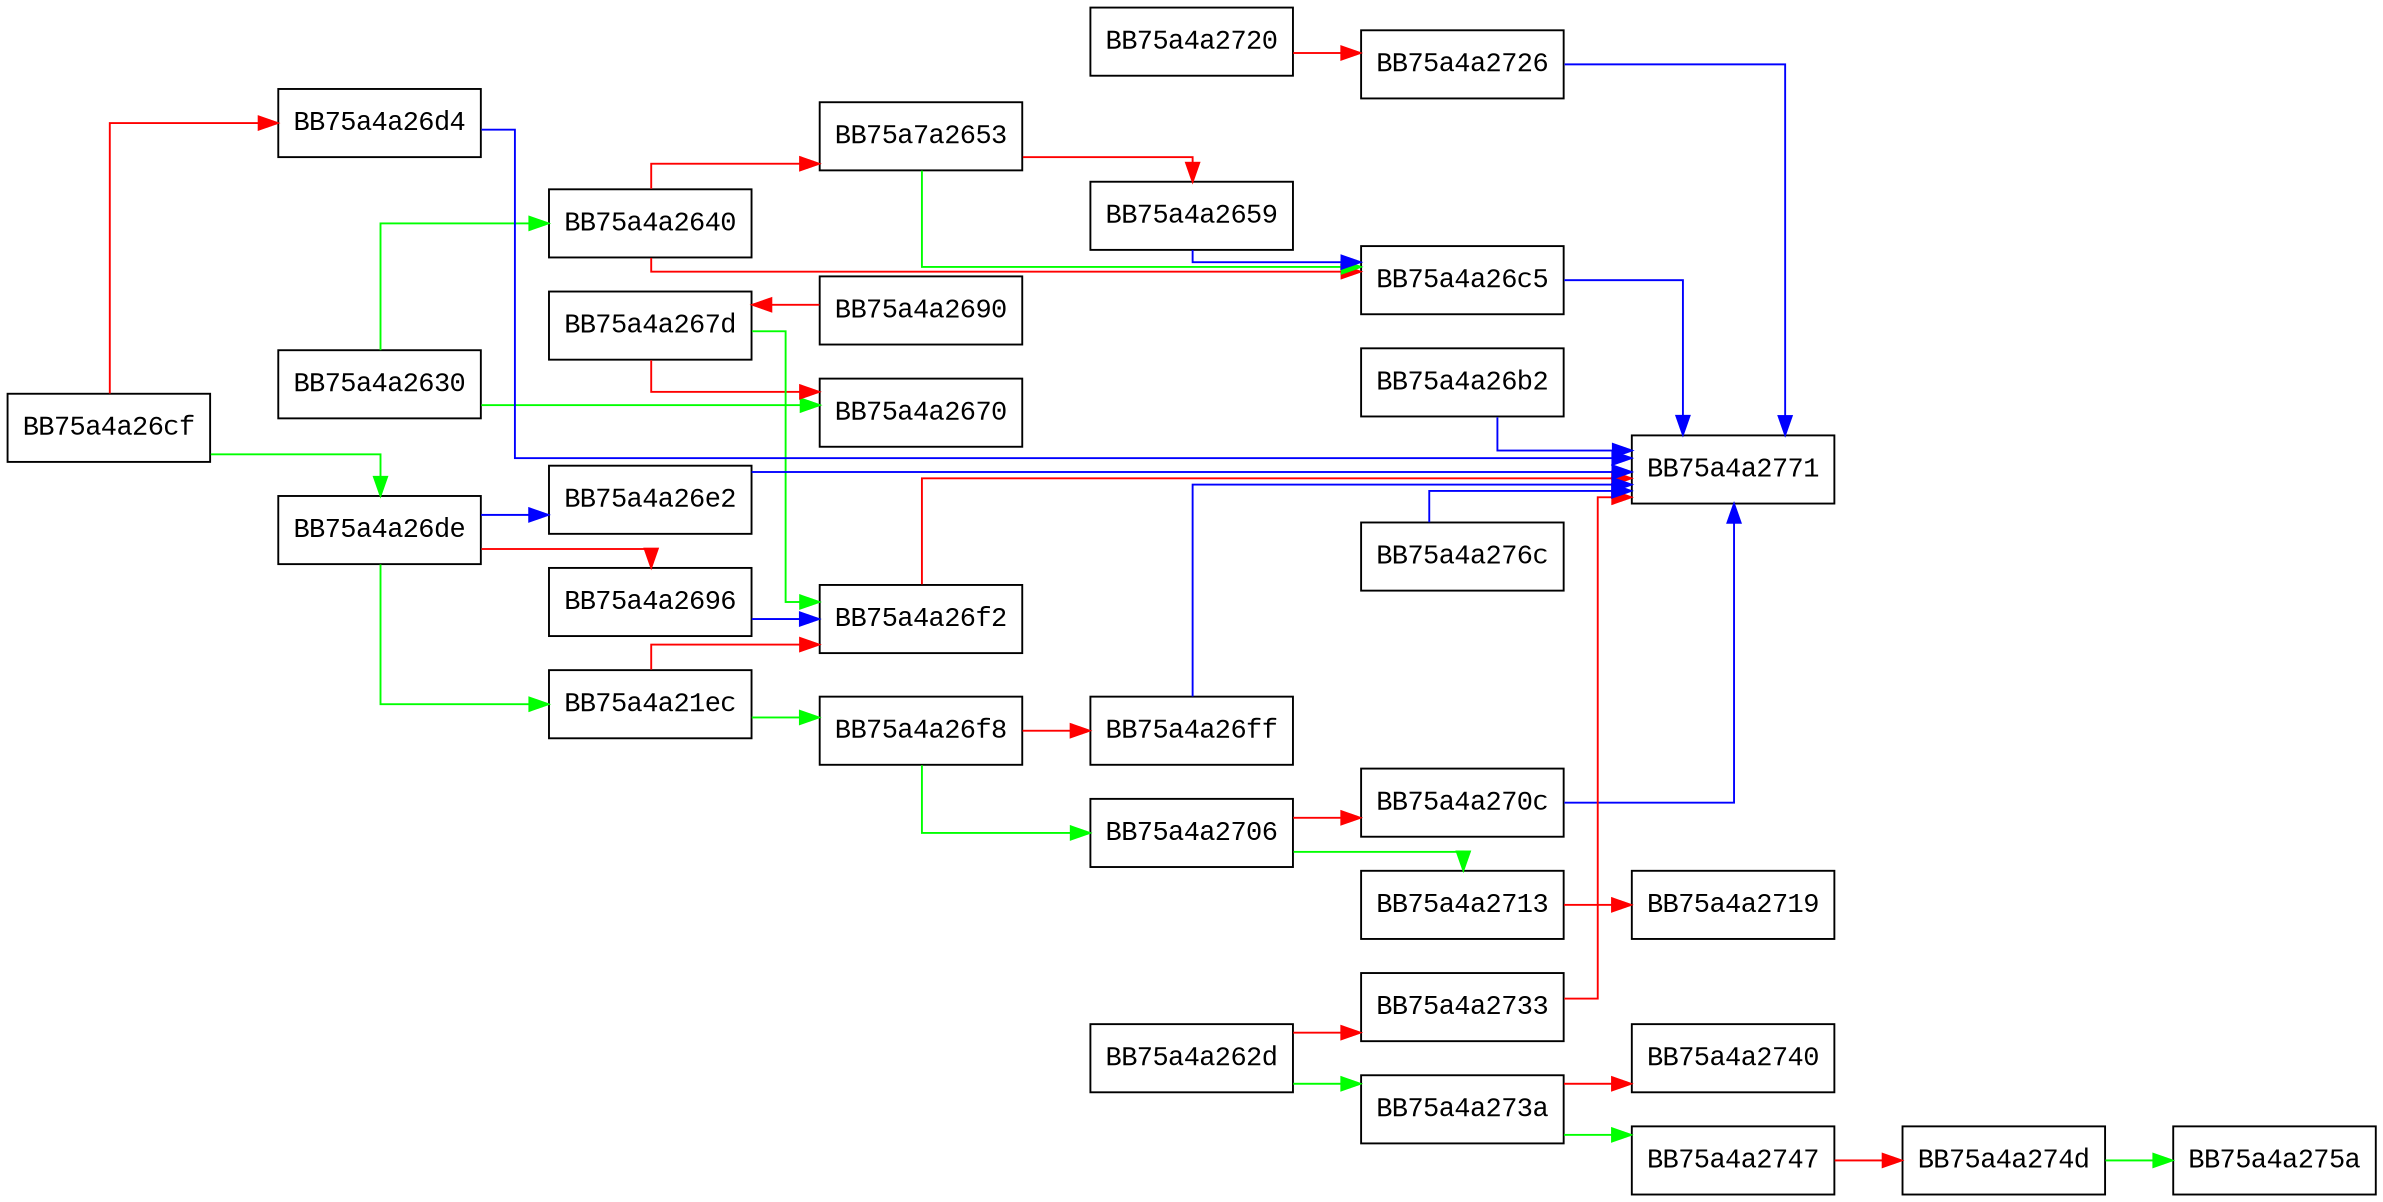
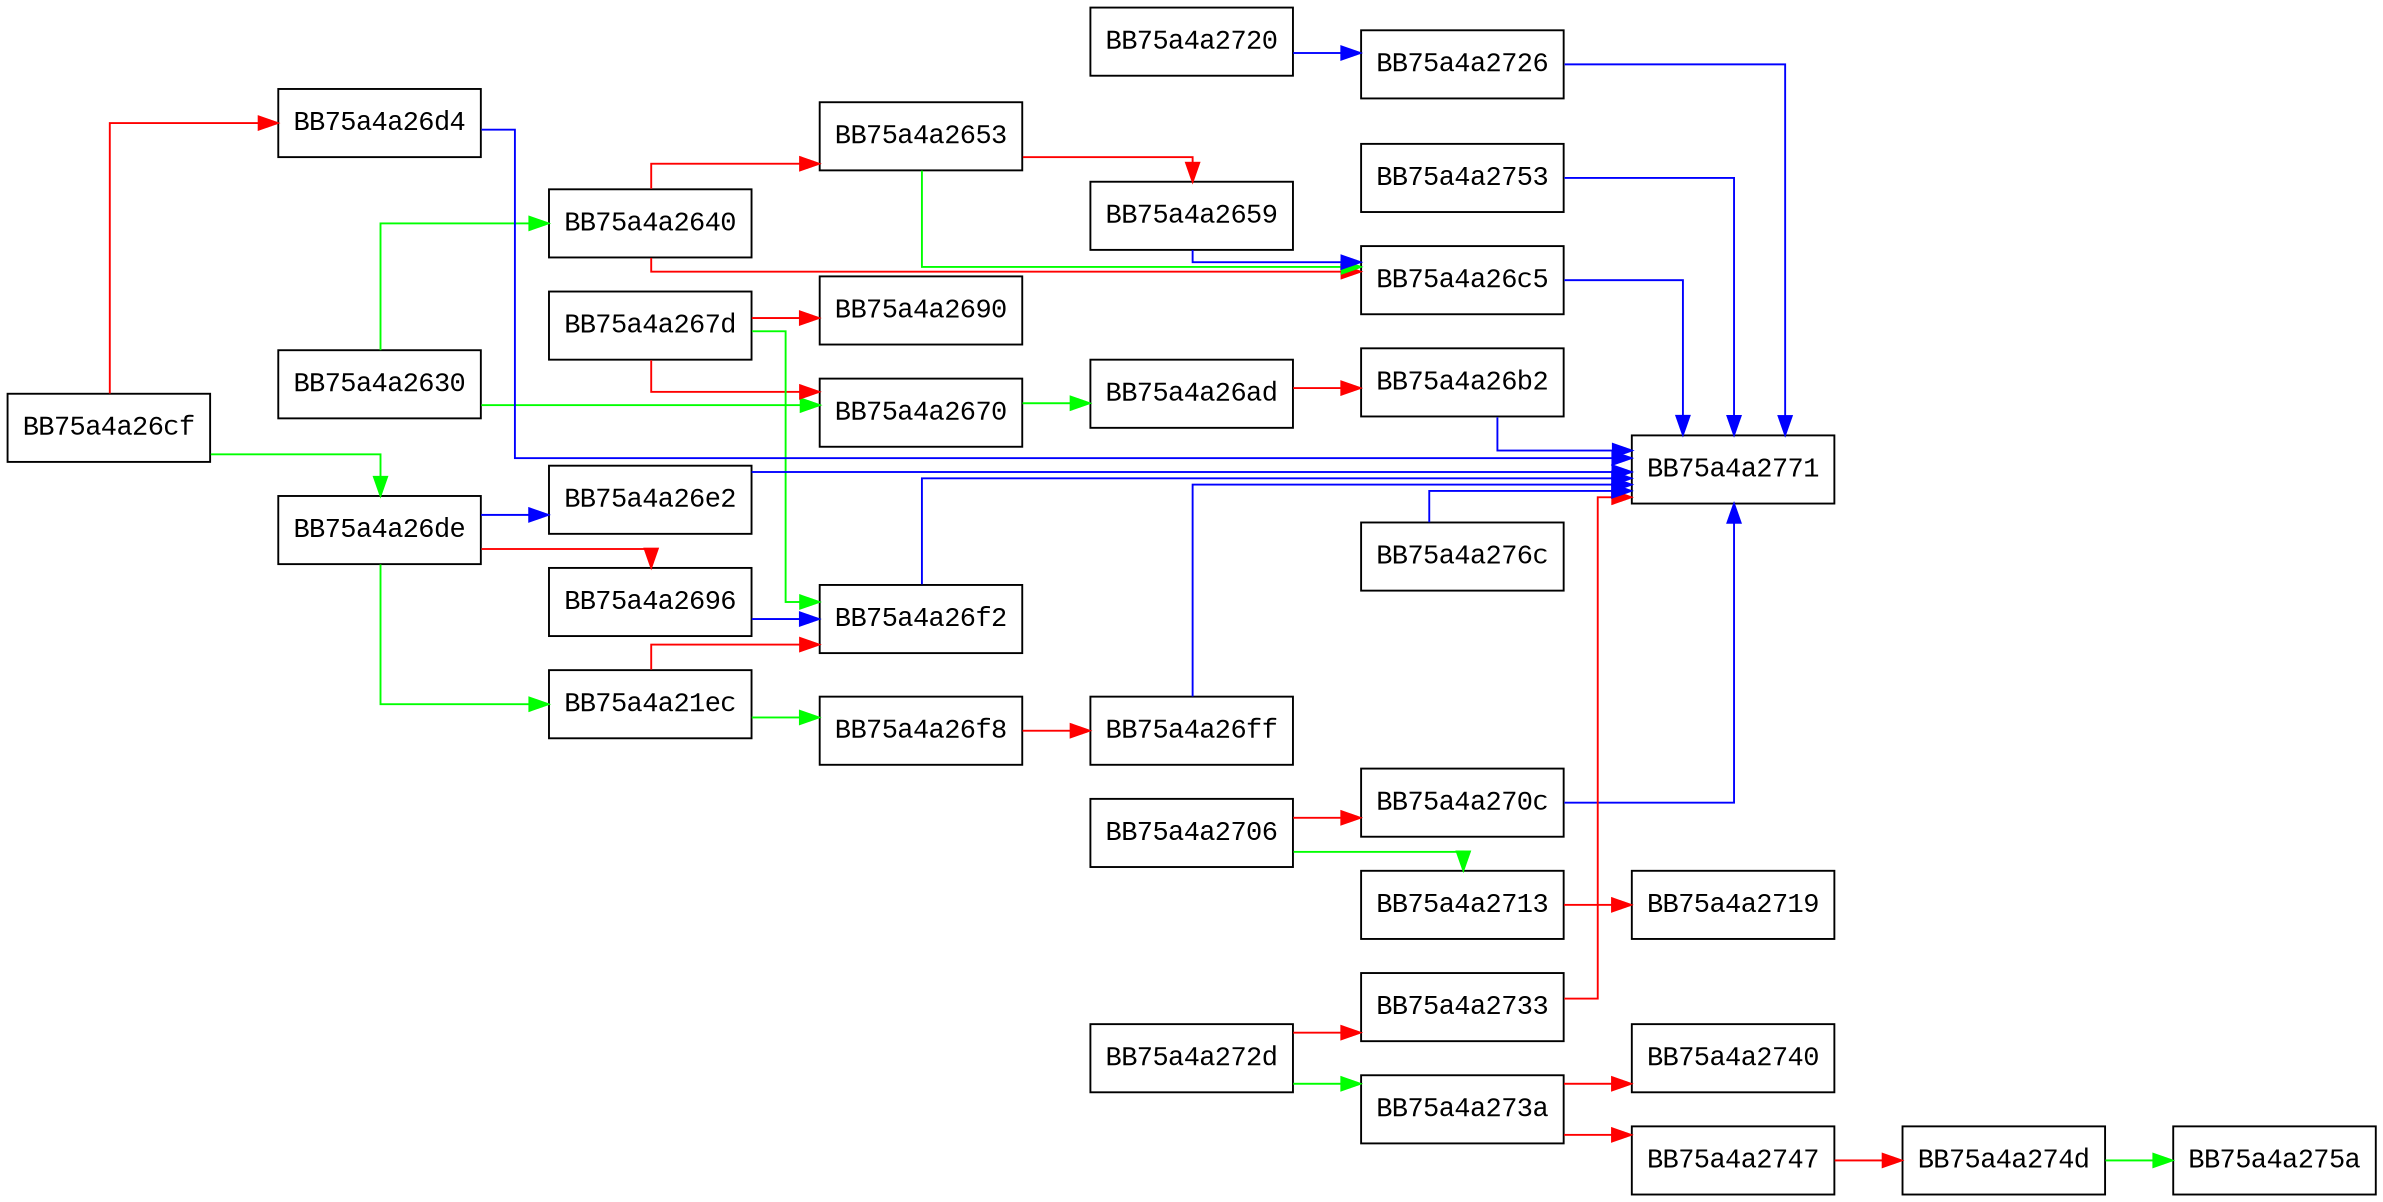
edge "BB75a4a2720" -> "BB75a4a2726": color red -> blue
node "BB75a7a2653": label "BB75a7a2653" -> "BB75a4a2653"
node "BB75a4a2753": added
edge "BB75a4a2690" -> "BB75a4a267d": reversed
node "BB75a4a26ad": added
edge "BB75a4a26f2" -> "BB75a4a2771": color red -> blue
edge "BB75a4a26f8" -> "BB75a4a2706": removed
node "BB75a4a262d": label "BB75a4a262d" -> "BB75a4a272d"
edge "BB75a4a273a" -> "BB75a4a2747": color green -> red
